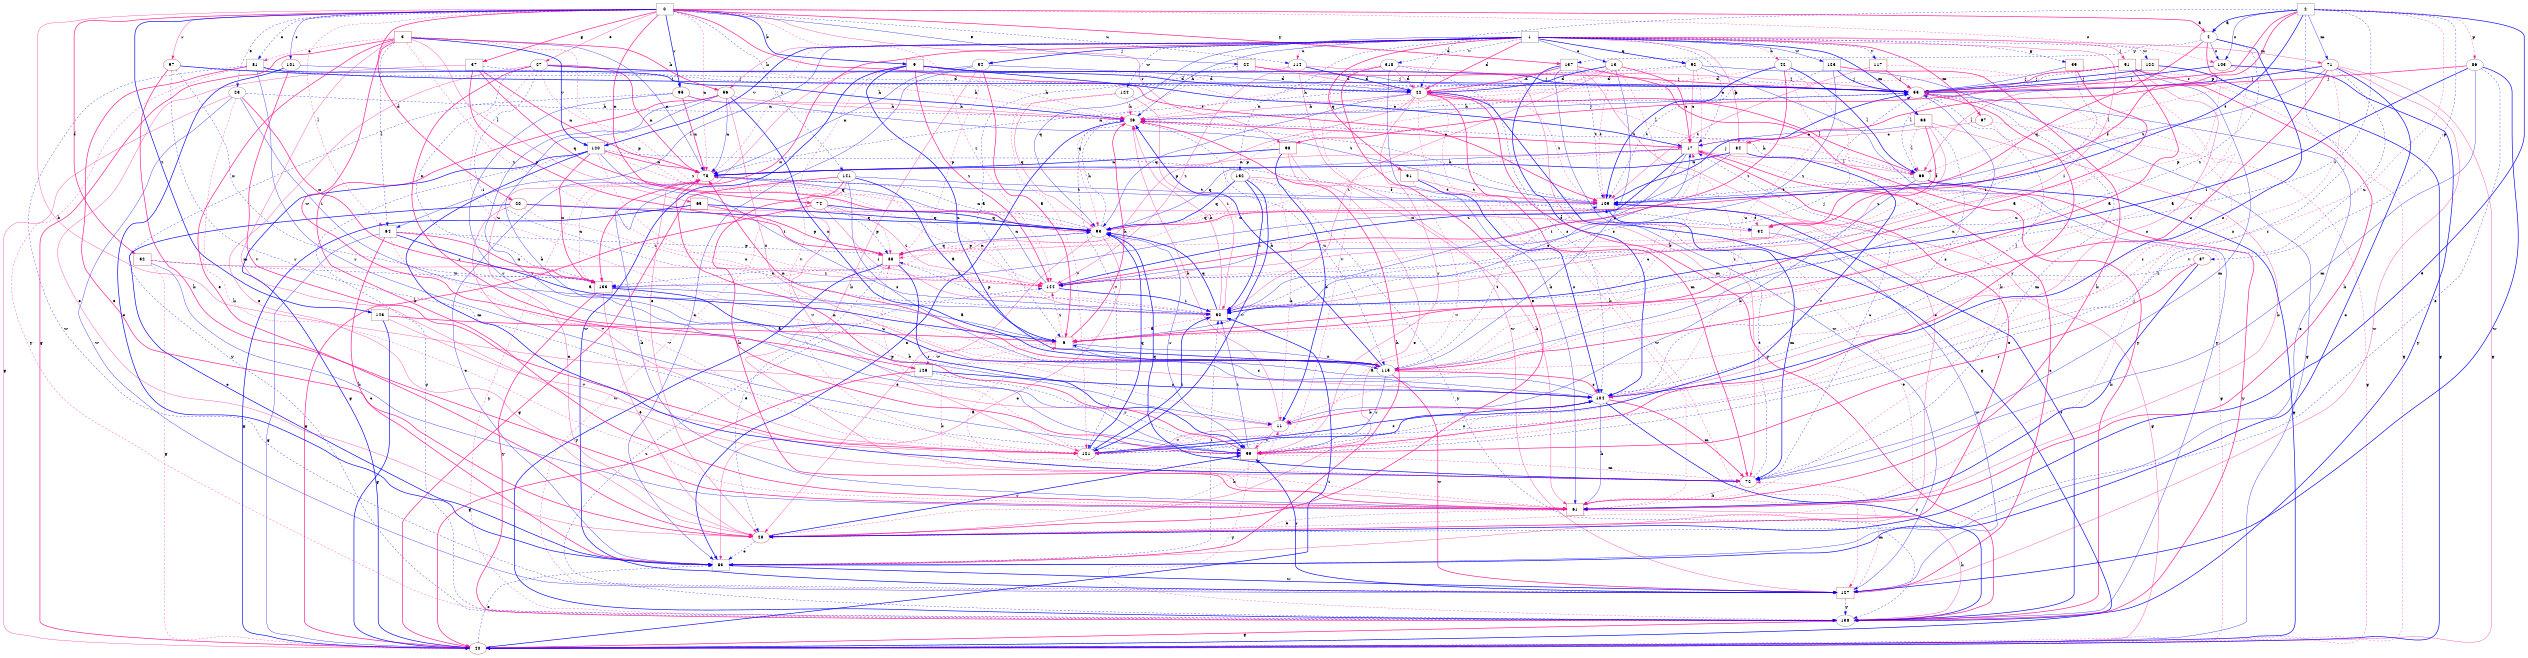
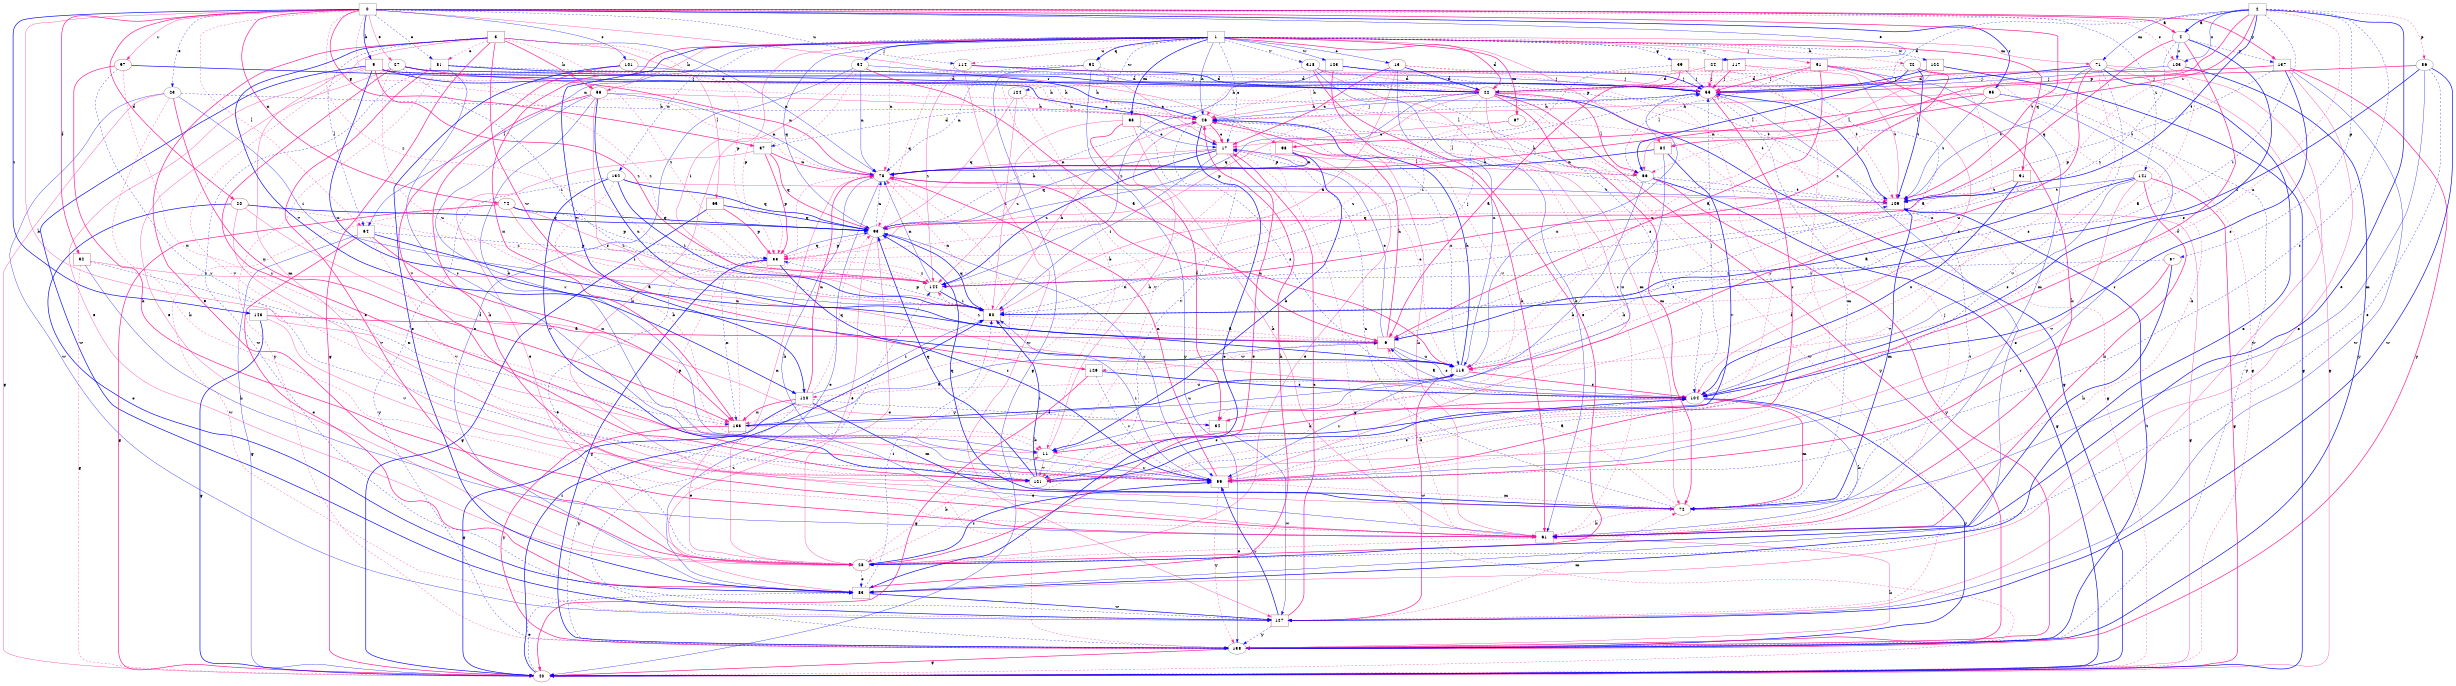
edge "37" -> "22": reversed
edge "103" -> "55": style bold -> solid
edge "27" -> "133": removed, label "x"
edge "97" -> "133": color blue -> deeppink
edge "120" -> "115": reversed
